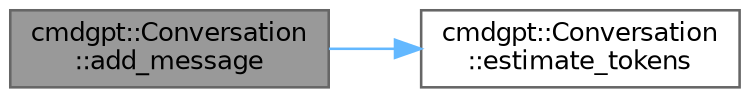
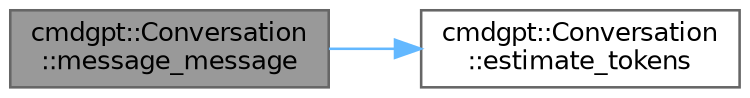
node "cmdgpt::Conversation ::add_message": label "cmdgpt::Conversation ::add_message" -> "cmdgpt::Conversation ::message_message"
